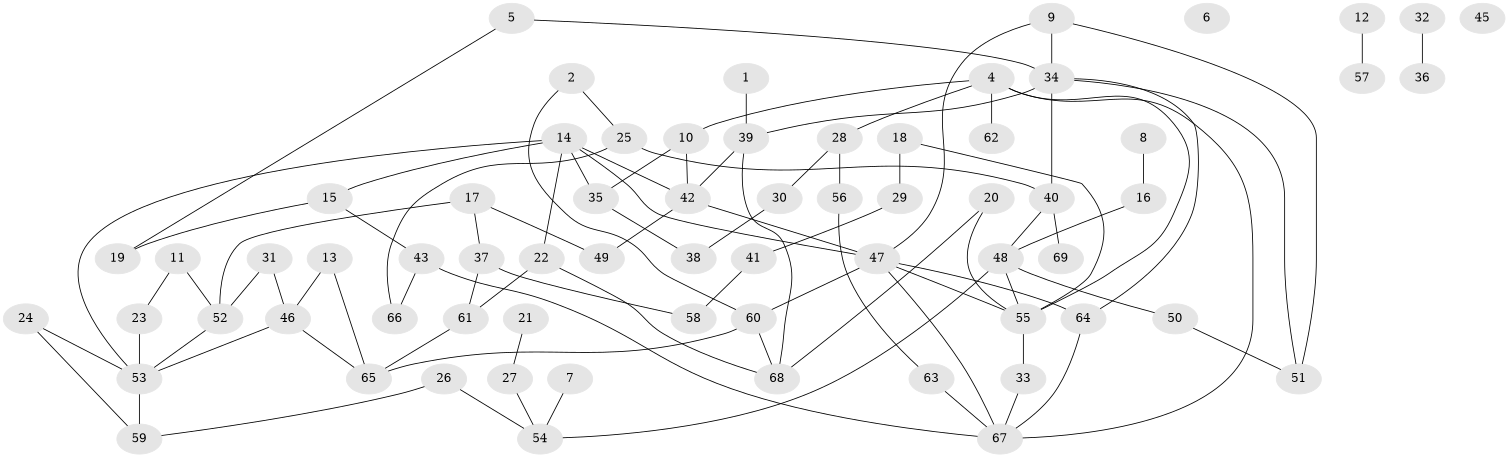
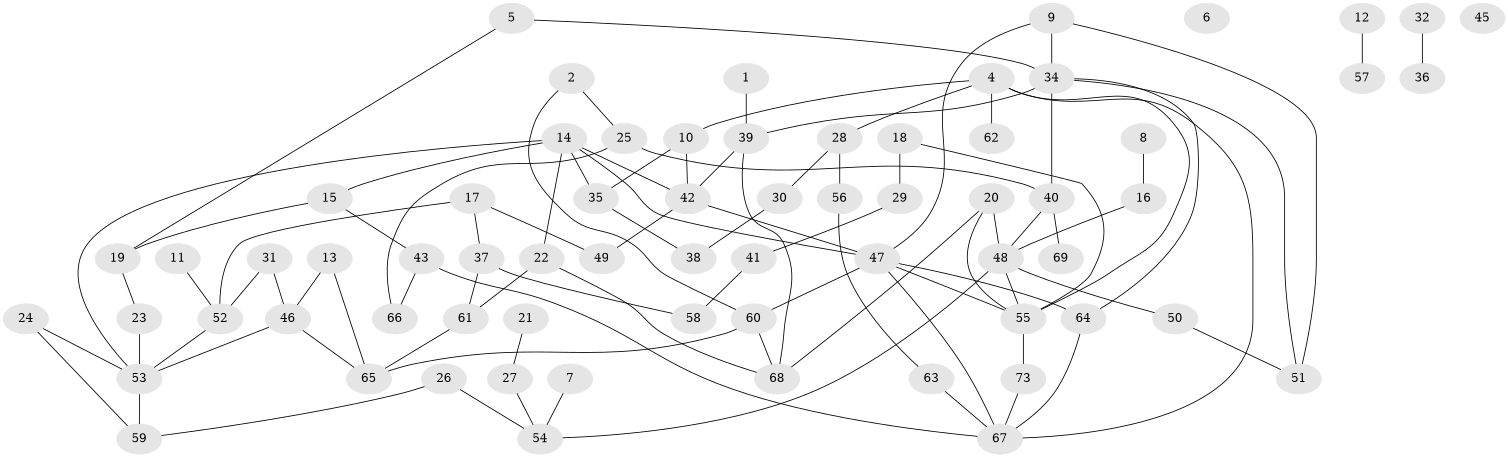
edge "20" -- "48": added
edge "11" -- "23": now "19" -- "23"
node "33": label "33" -> "73"
